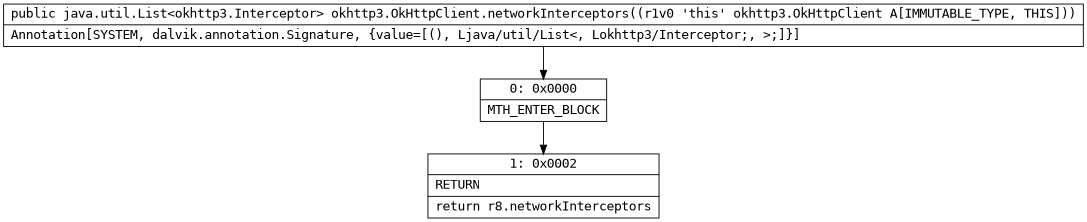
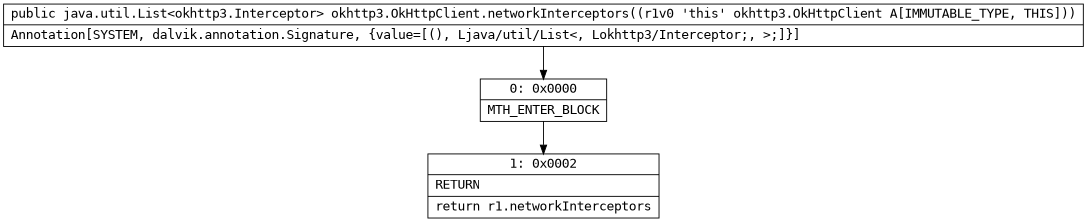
node "1: 0x0002": text "return r8.networkInterceptors" -> "return r1.networkInterceptors"
